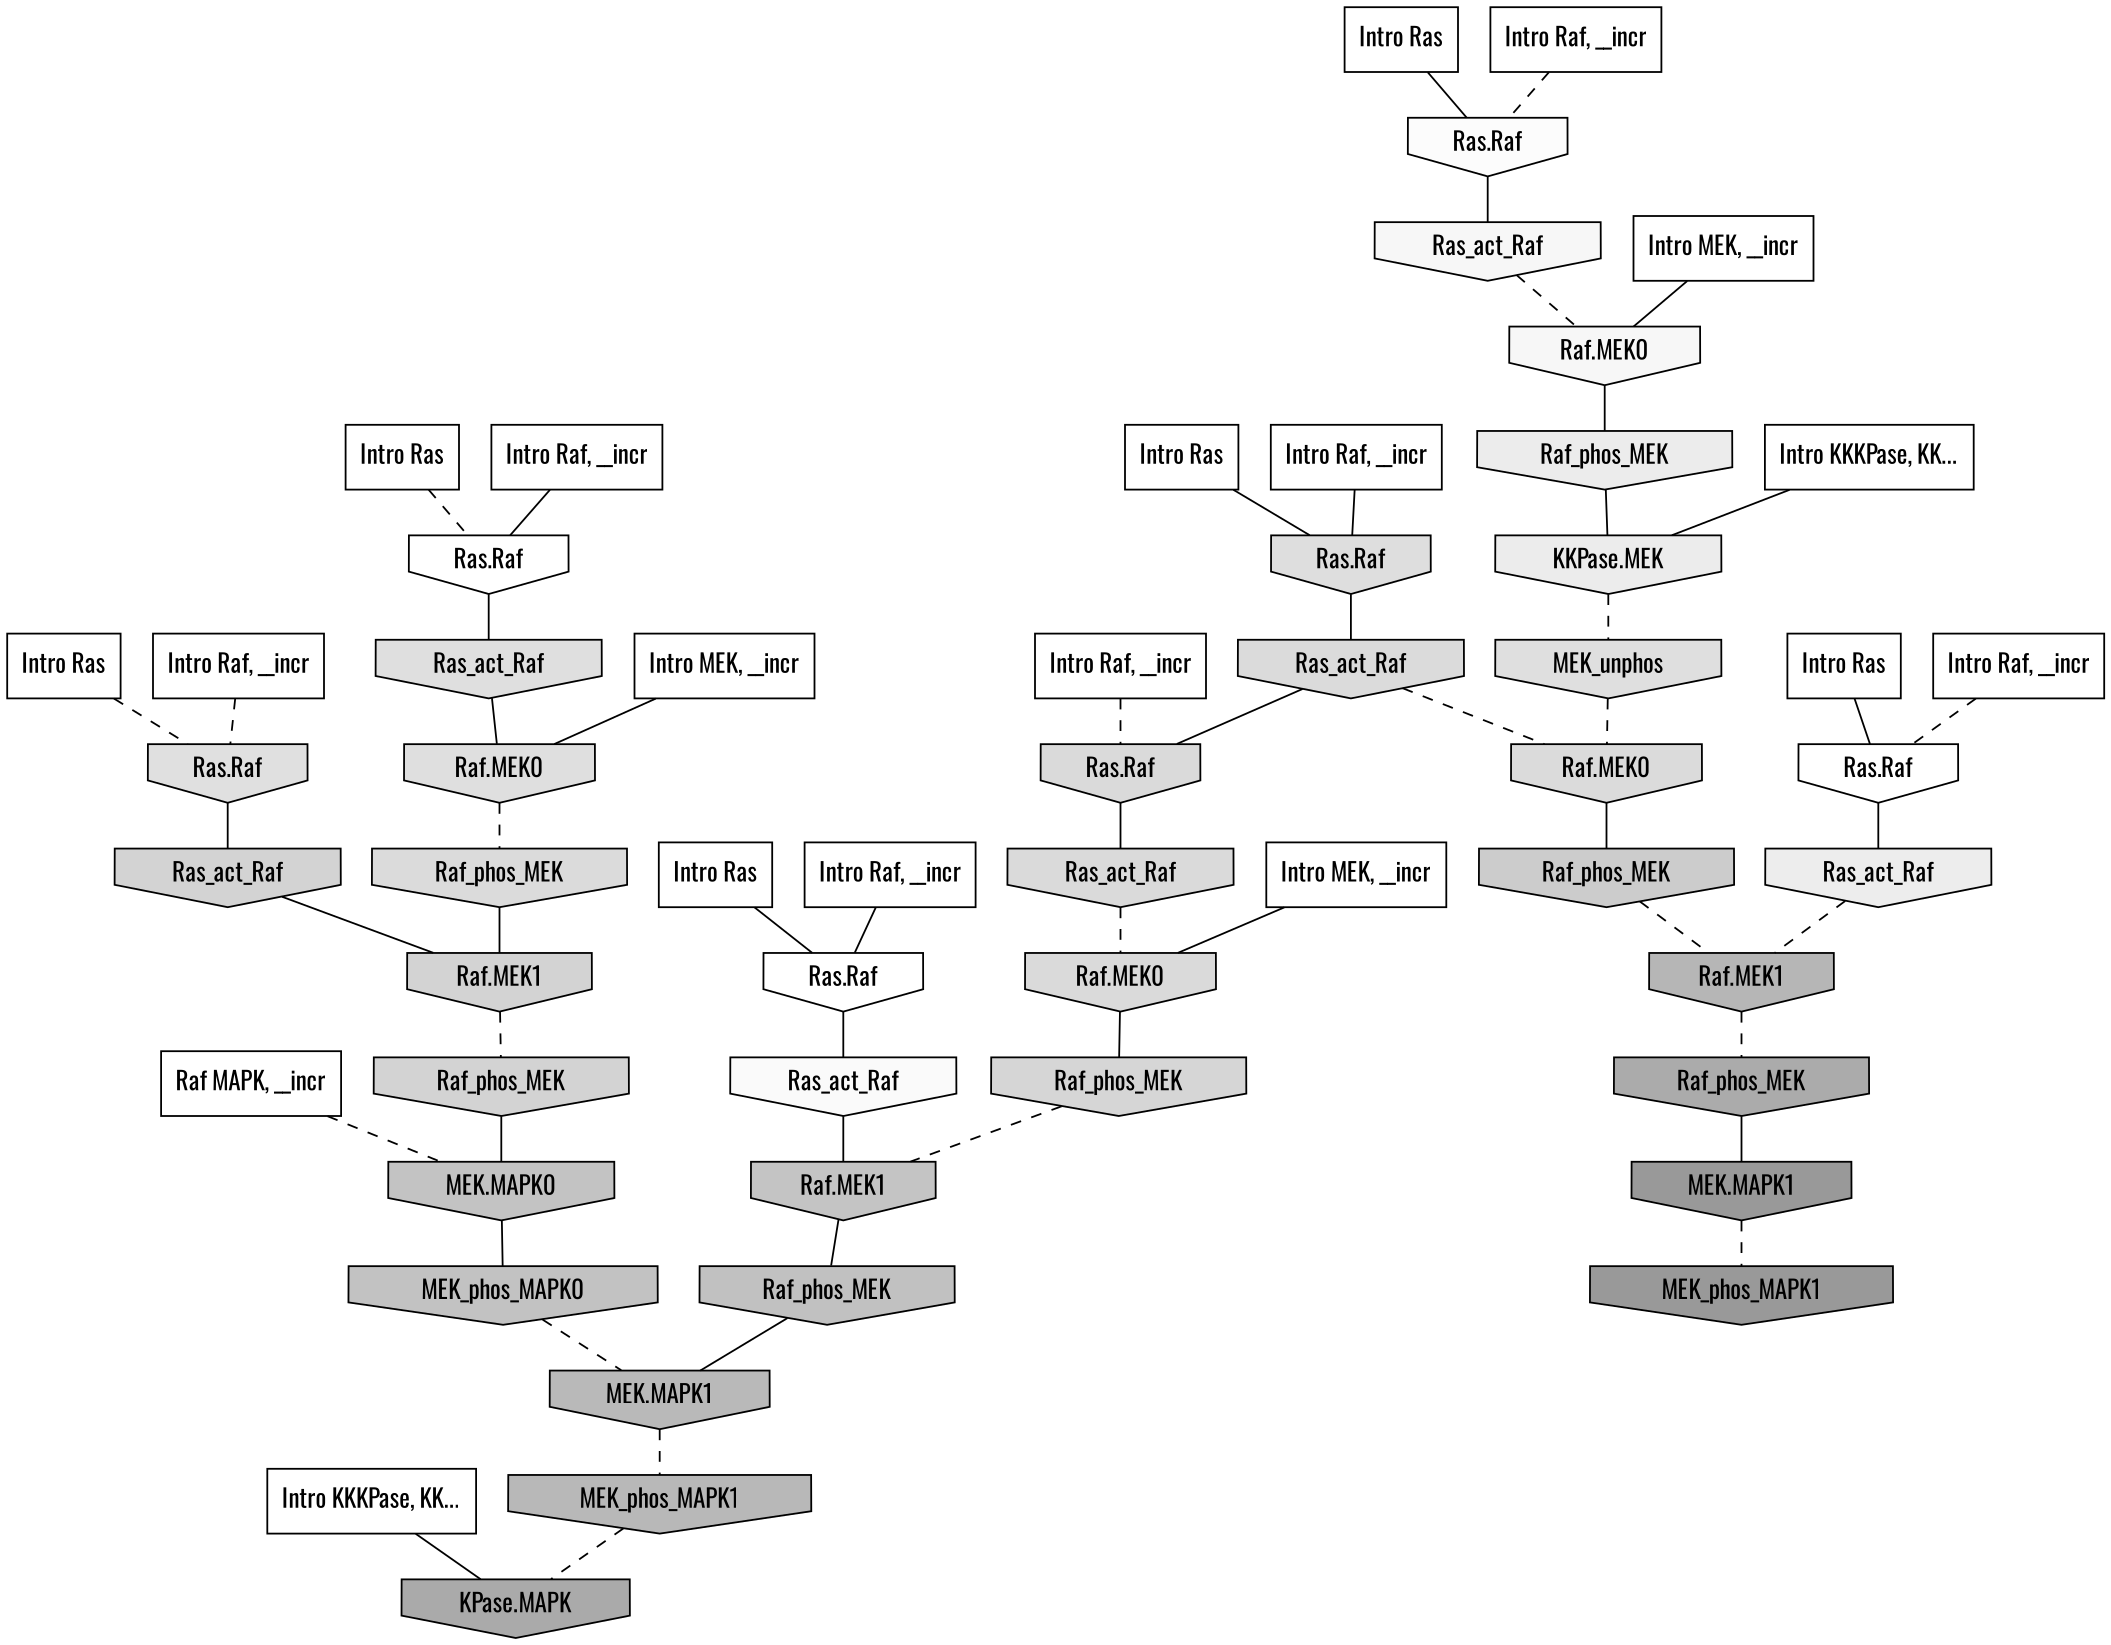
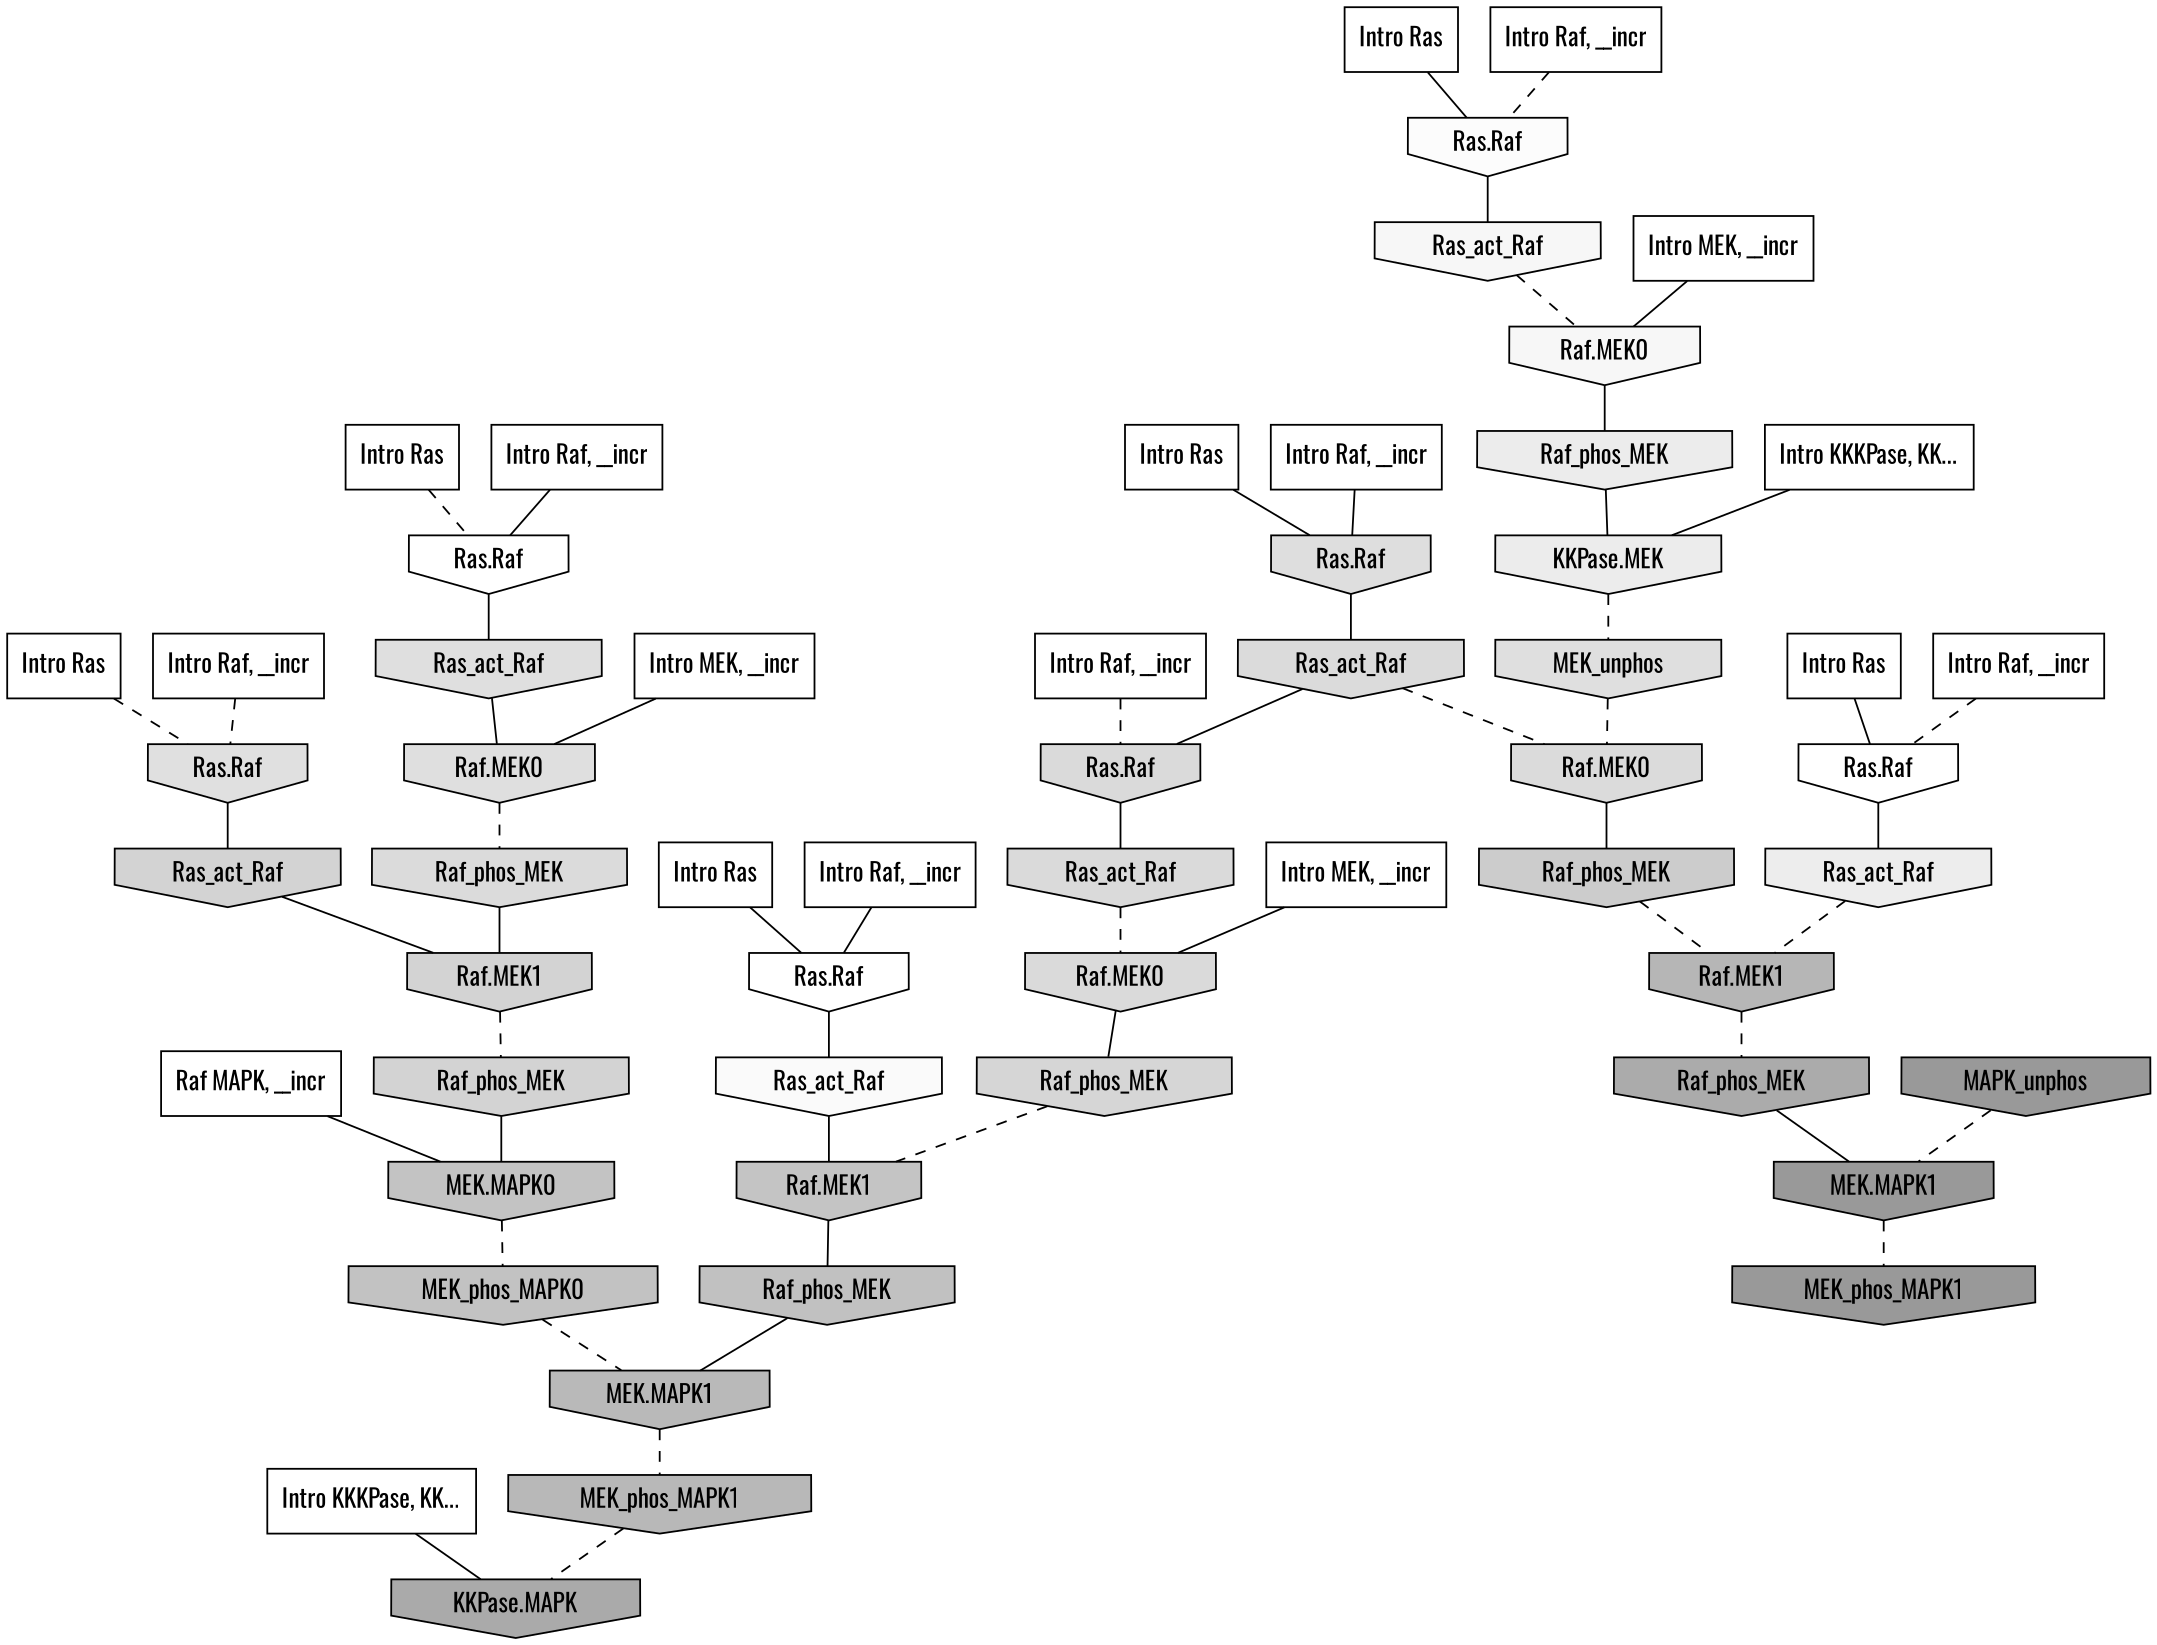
node "MAPK_unphos": added
edge "Raf MAPK, __incr" -- "MEK.MAPK0": style dashed -> solid
edge "MEK.MAPK0" -- "MEK_phos_MAPK0": style solid -> dashed
node "KPase.MAPK": label "KPase.MAPK" -> "KKPase.MAPK"
